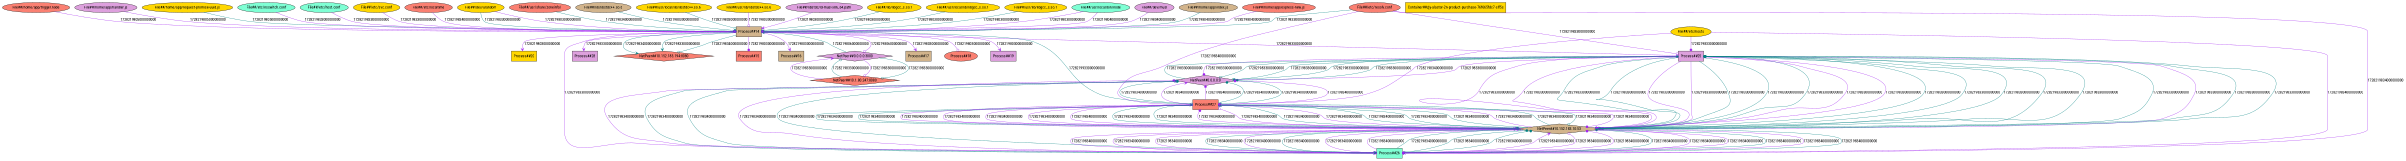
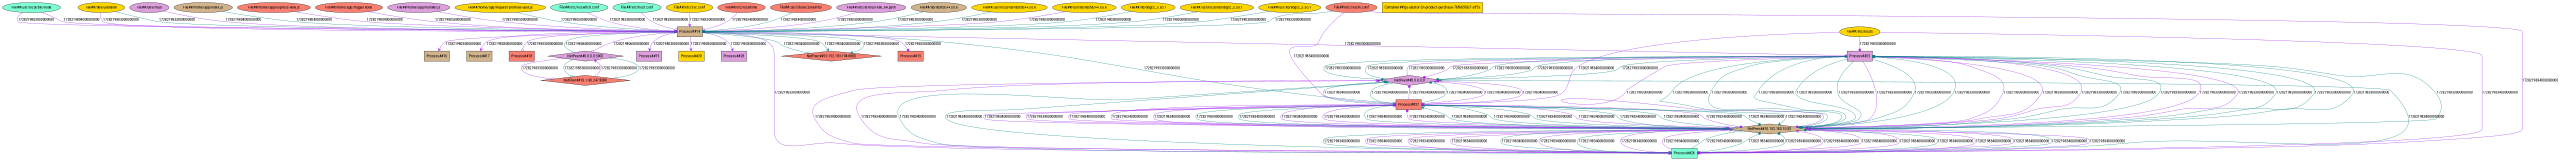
node "File##/libstdc/ld-musl-x86_64.path": label "File##/libstdc/ld-musl-x86_64.path" -> "File##/etc/ld-musl-x86_64.path"
edge "File##/etc/resolv.conf" -> "Process##25": removed, label "1728219833000000000"
node "Process##18": shape ellipse -> box
